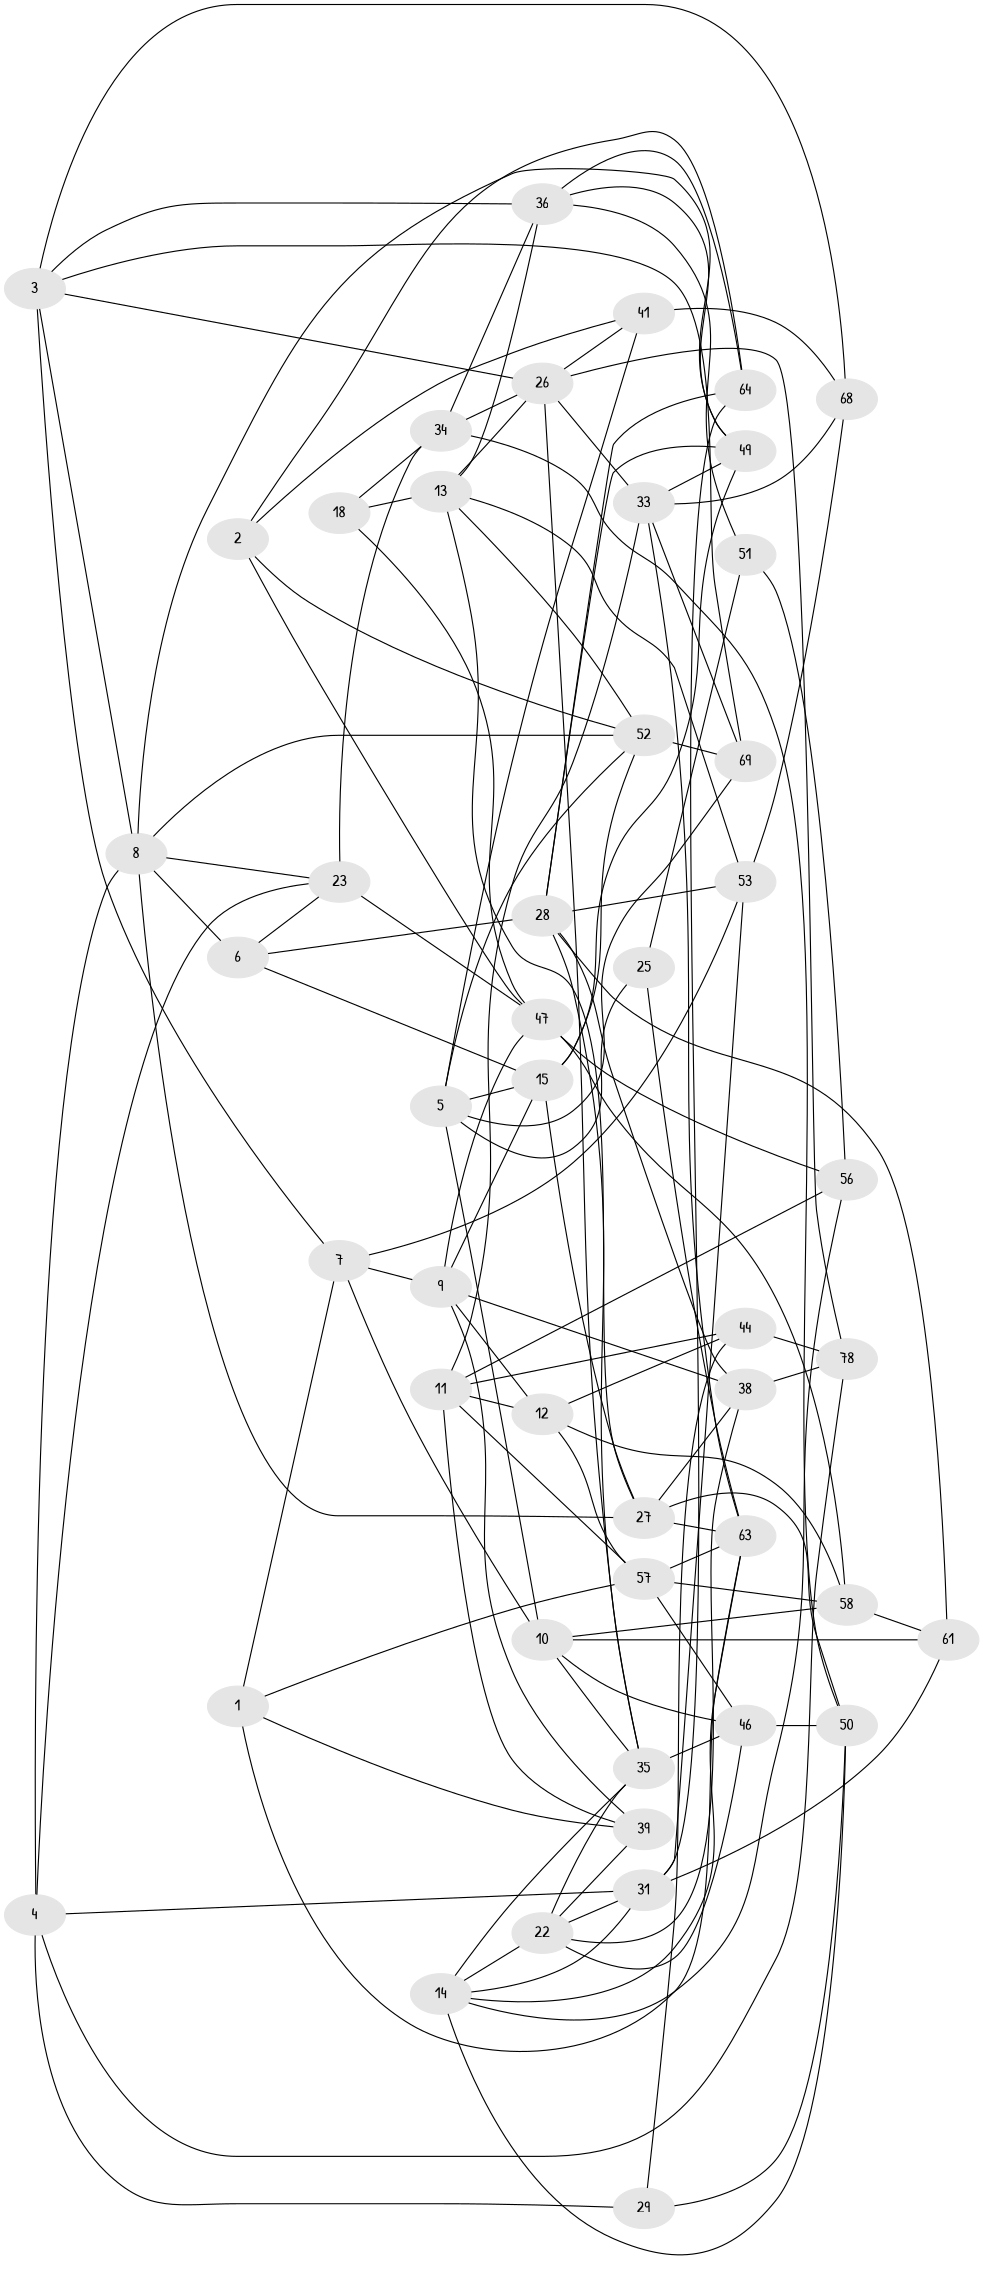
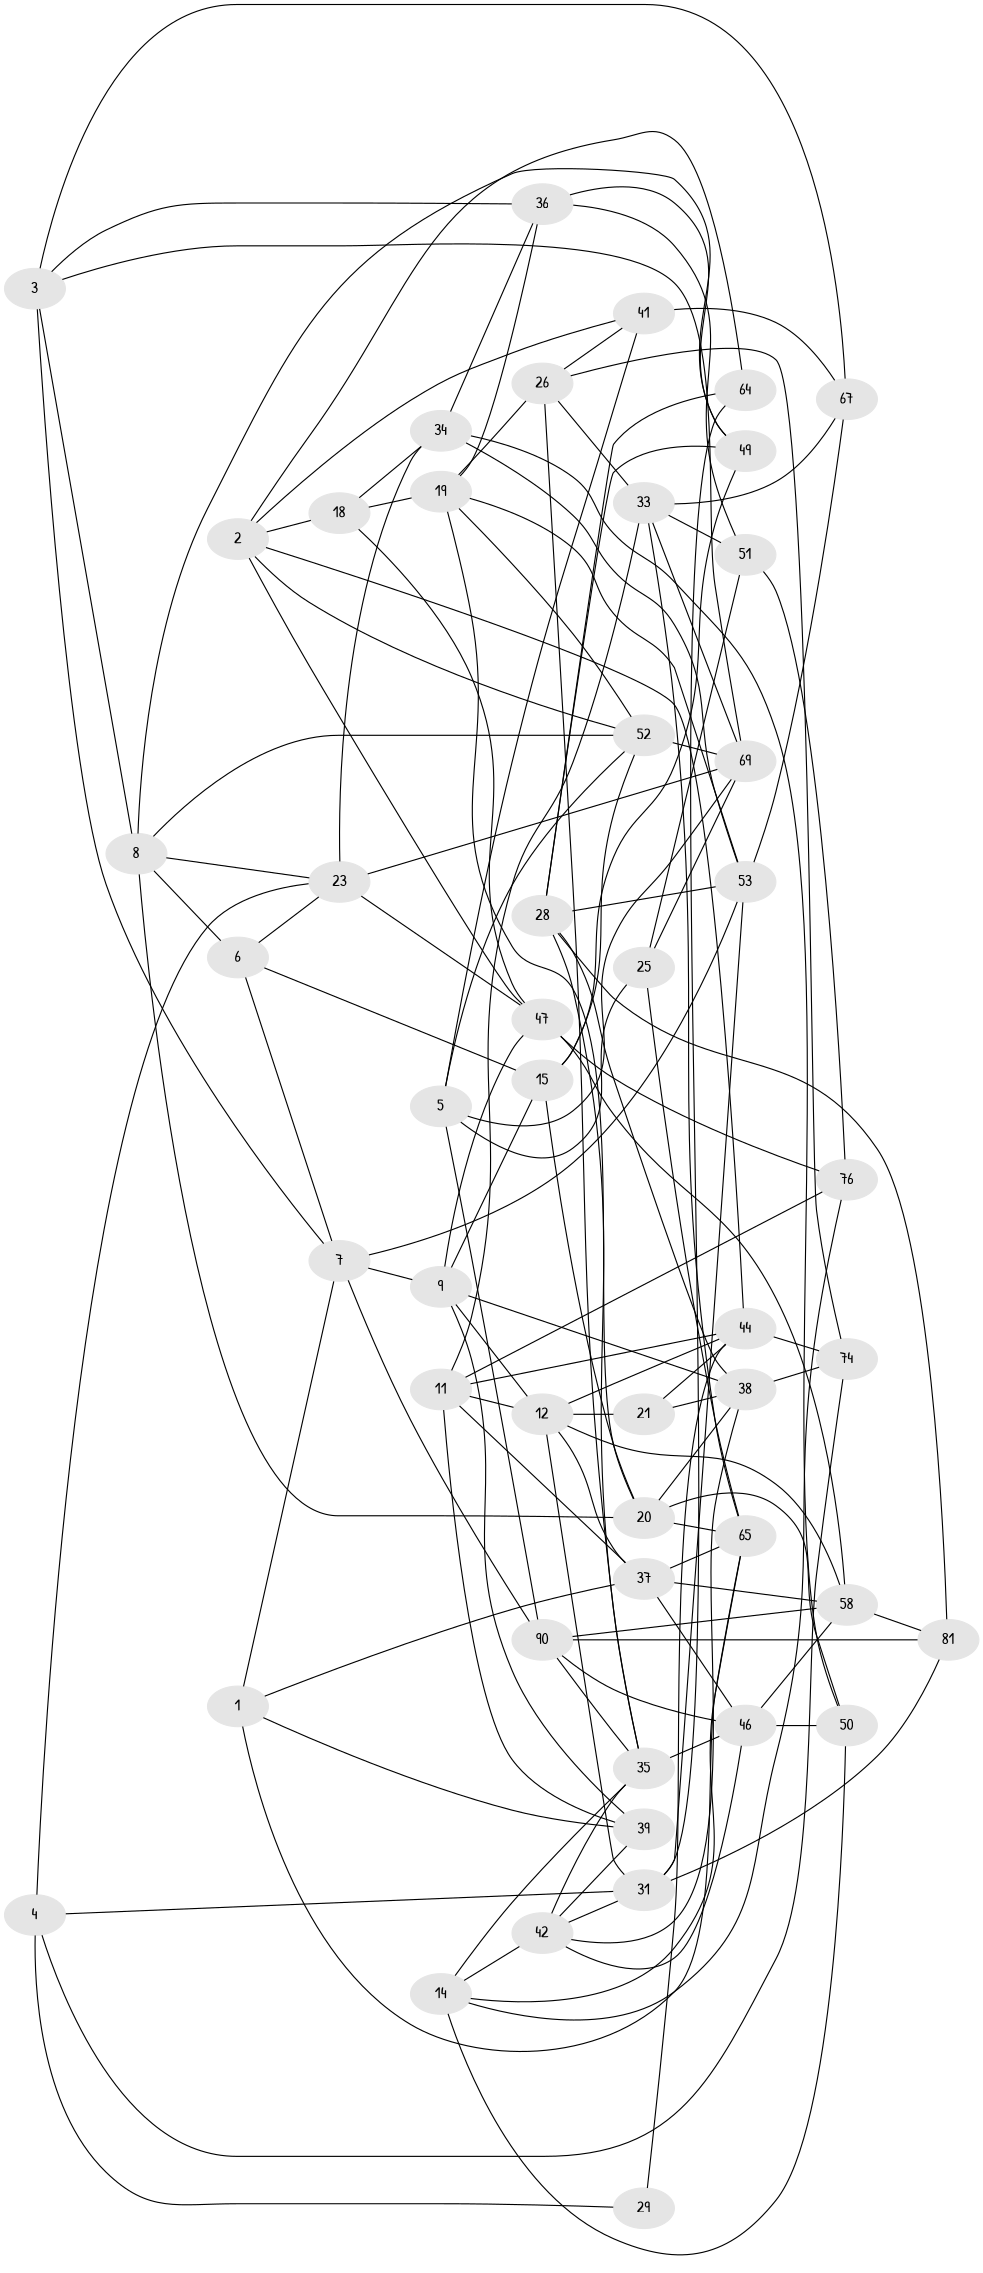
edge "36" -- "64": removed
edge "3" -- "26": removed
node "68": label "68" -> "67"
edge "26" -- "34": now "53" -- "34"
edge "49" -- "33": now "51" -- "33"
node "13": label "13" -> "19"
edge "18" -- "2": added
edge "69" -- "23": added
edge "69" -- "25": added
edge "2" -- "44": added
edge "28" -- "6": now "7" -- "6"
edge "15" -- "5": removed
node "56": label "56" -> "76"
node "78": label "78" -> "74"
edge "8" -- "4": removed
node "21": added
node "27": label "27" -> "20"
node "63": label "63" -> "65"
node "57": label "57" -> "37"
node "10": label "10" -> "90"
node "61": label "61" -> "81"
edge "58" -- "46": added
node "22": label "22" -> "42"
edge "31" -- "14": now "31" -- "12"
edge "50" -- "29": removed
